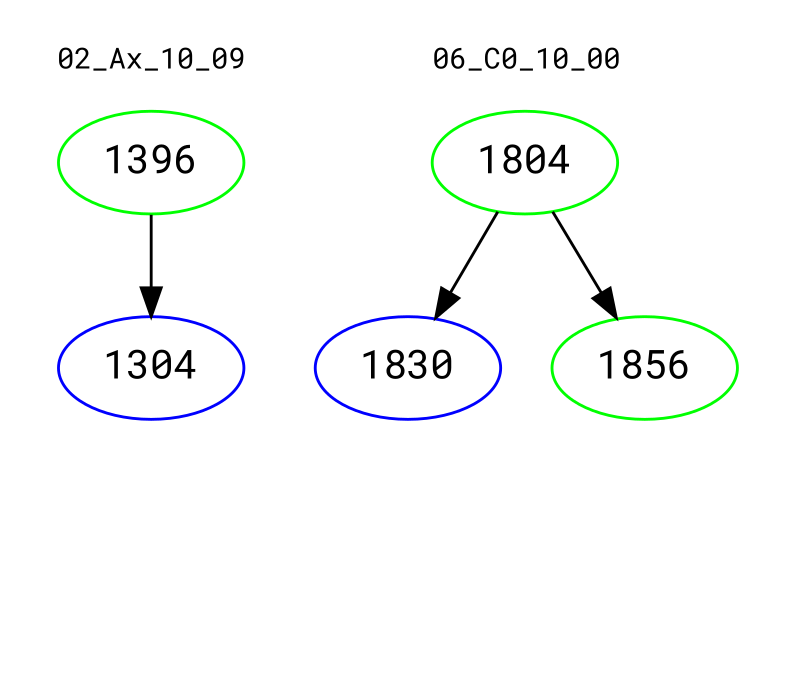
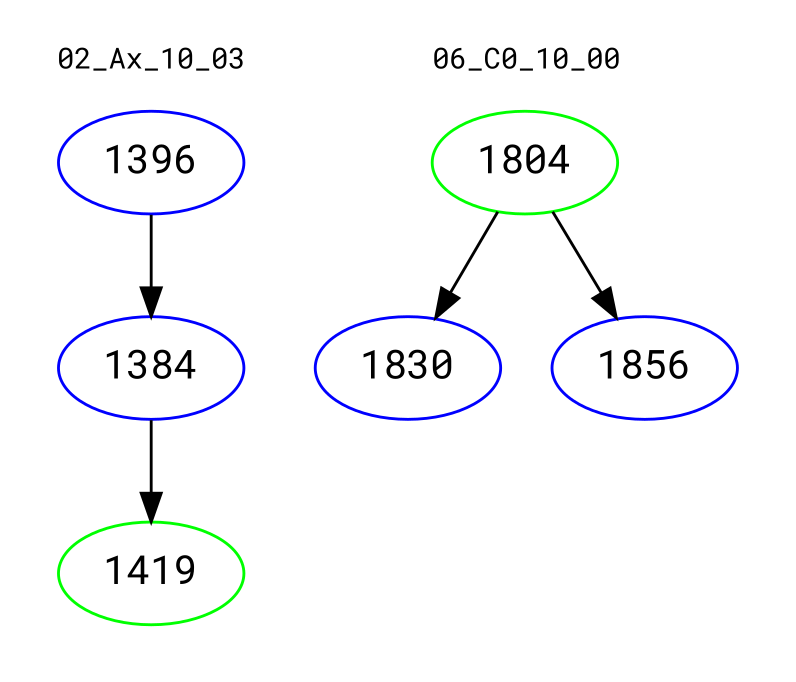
cluster "02_Ax_10_09": label "02_Ax_10_09" -> "02_Ax_10_03"
node "1396": color green -> blue
node "1304": label "1304" -> "1384"
node "1856": color green -> blue
node "1419": added
